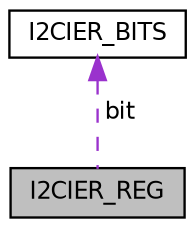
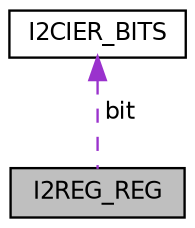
node "I2CIER_REG": label "I2CIER_REG" -> "I2REG_REG"
